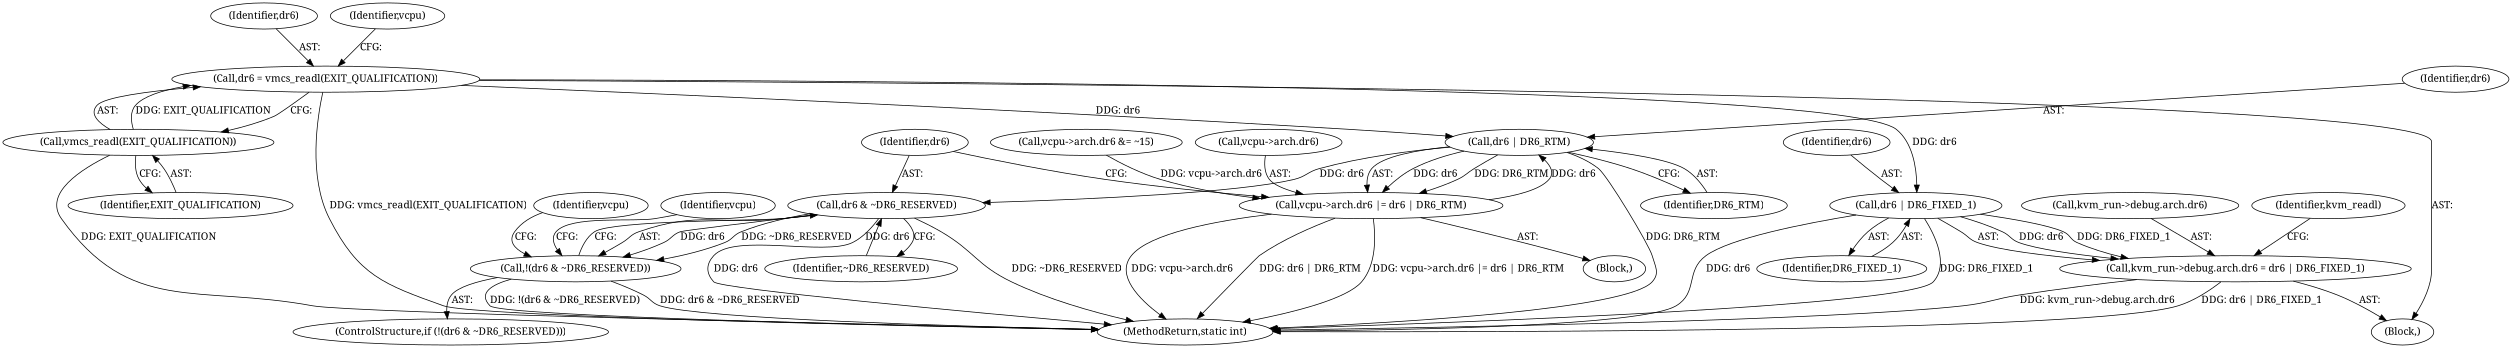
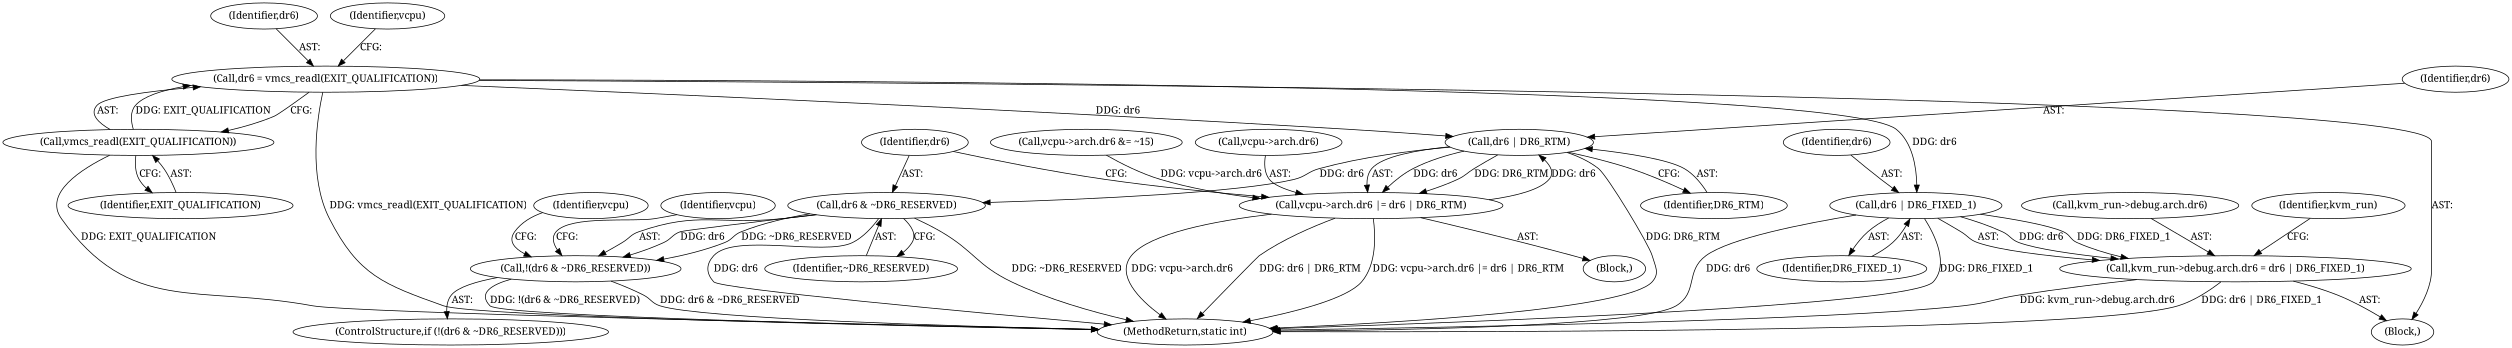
node "(Identifier,kvm_readl)": label "(Identifier,kvm_readl)" -> "(Identifier,kvm_run)"
edge "(Call,!(dr6 & ~DR6_RESERVED))" -> "(Call,dr6 & ~DR6_RESERVED)": removed, label "CFG:"
edge "(Identifier,~DR6_RESERVED)" -> "(Call,dr6 & ~DR6_RESERVED)": label "DDG: dr6" -> "AST: "
